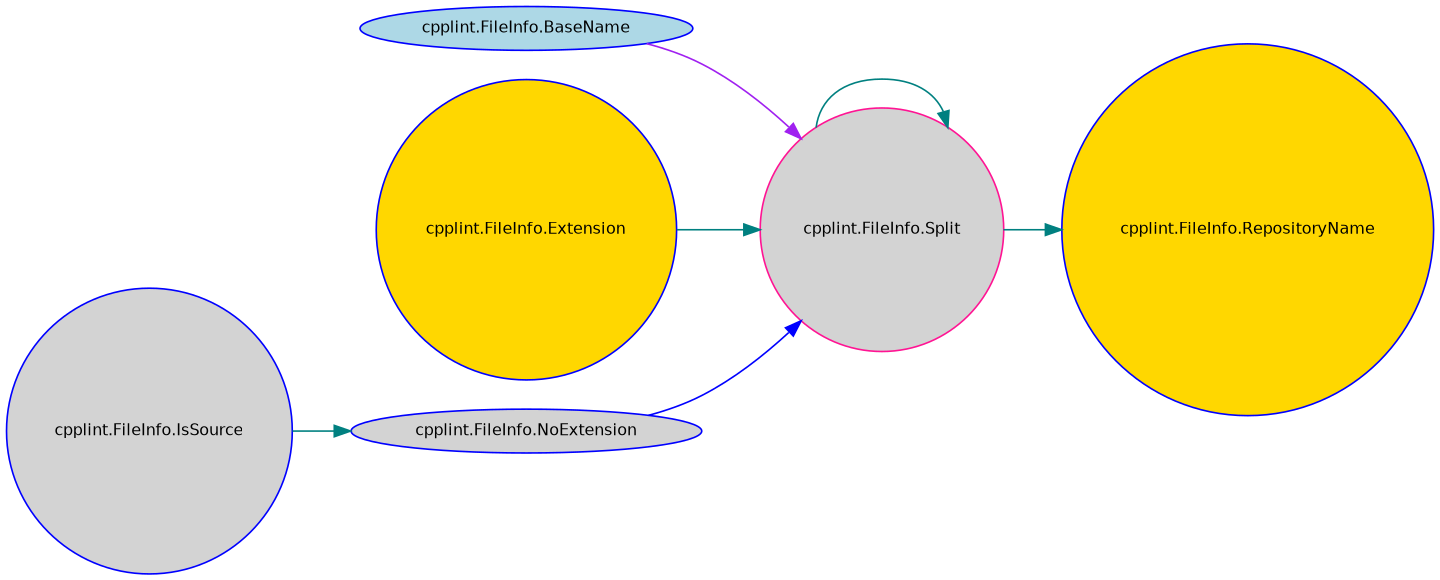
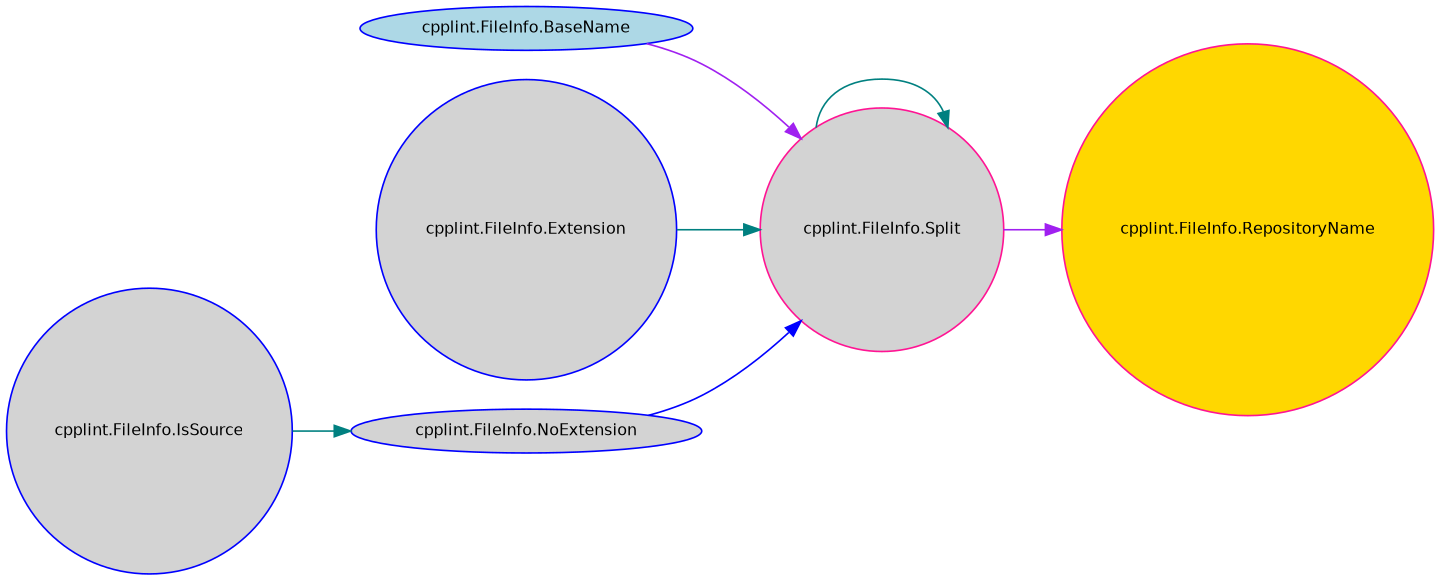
node "cpplint.FileInfo.Extension": fillcolor gold -> lightgrey
edge "cpplint.FileInfo.Split" -> "cpplint.FileInfo.RepositoryName": color teal -> purple
node "cpplint.FileInfo.RepositoryName": color blue -> deeppink
